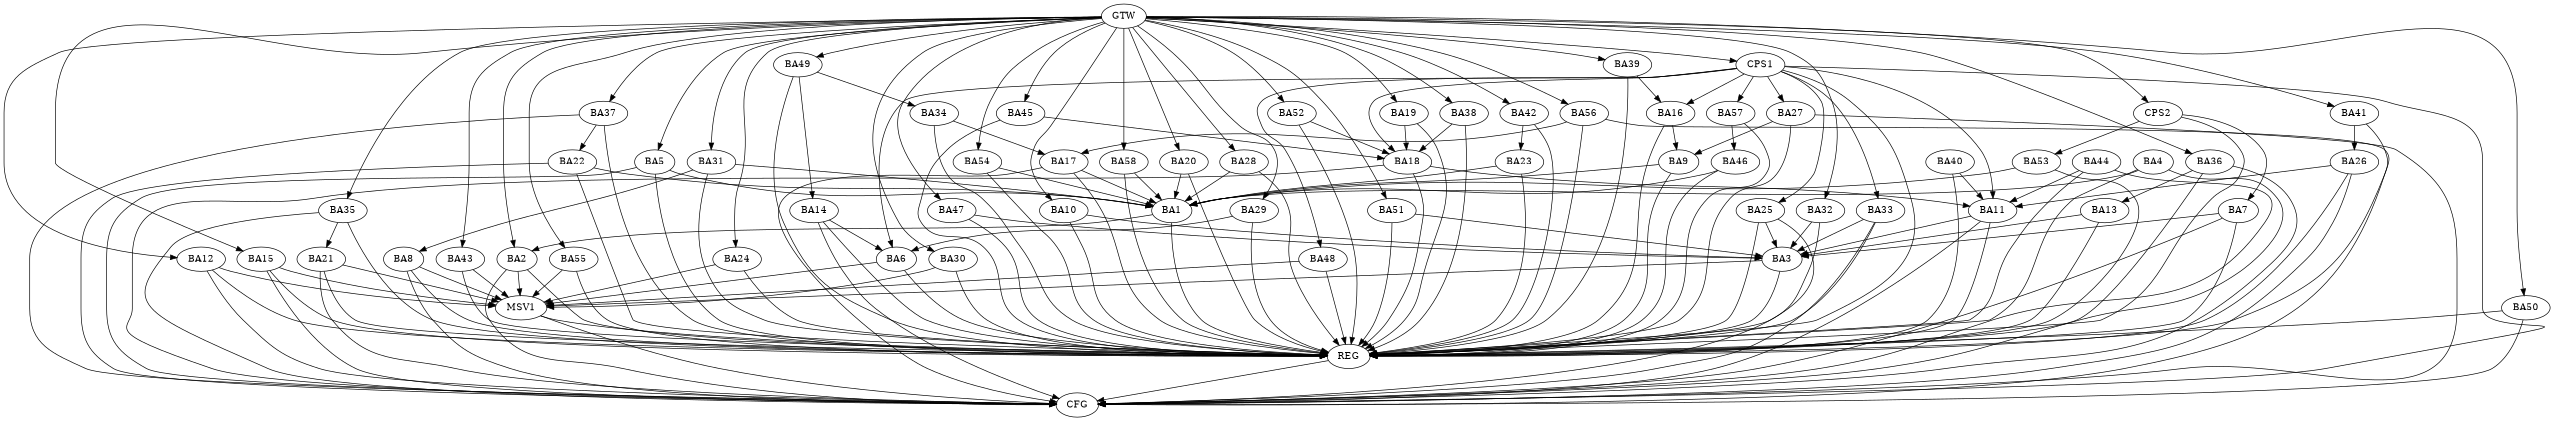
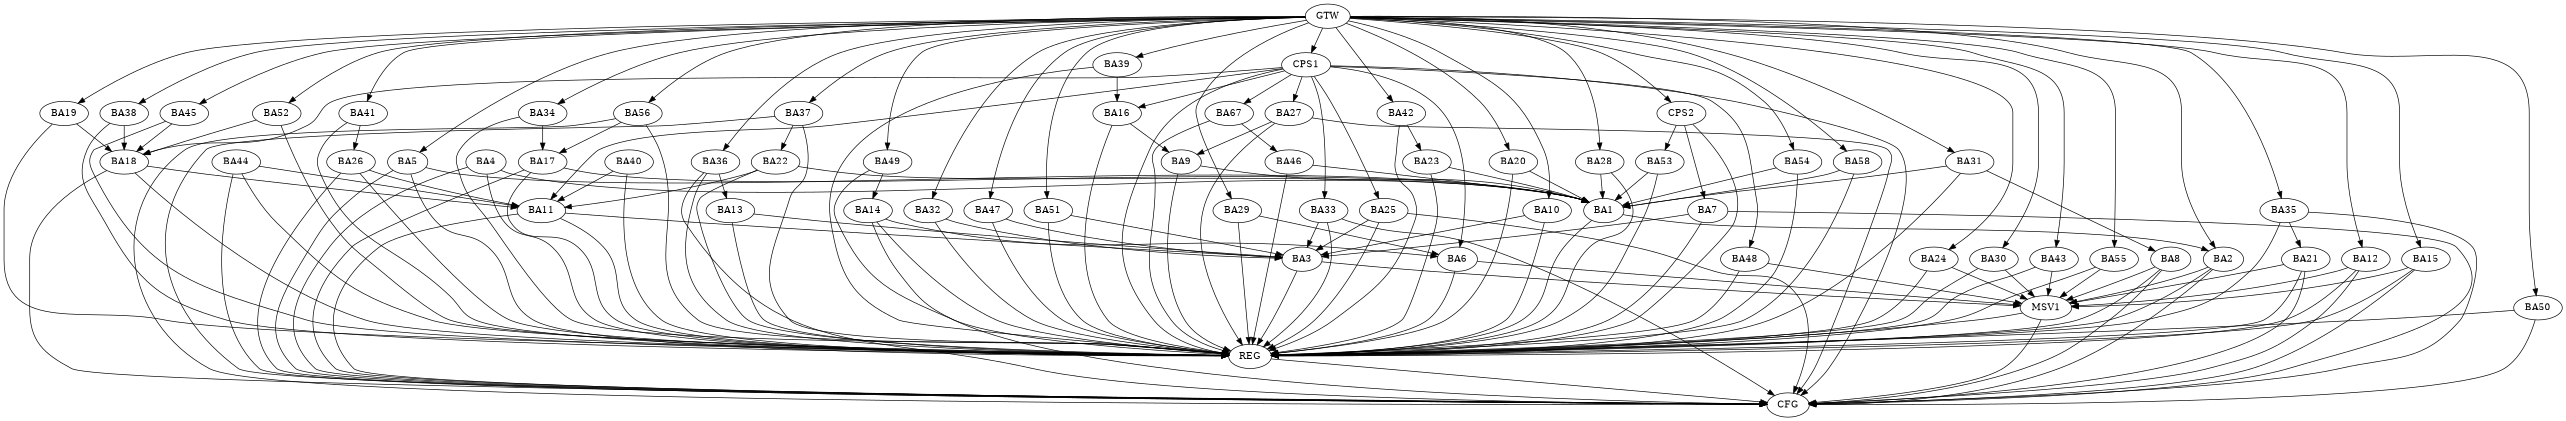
edge "BA49" -> "BA34": now "GTW" -> "BA34"
node "BA57": label "BA57" -> "BA67"
edge "BA22" -> "CFG": now "BA22" -> "BA11"
